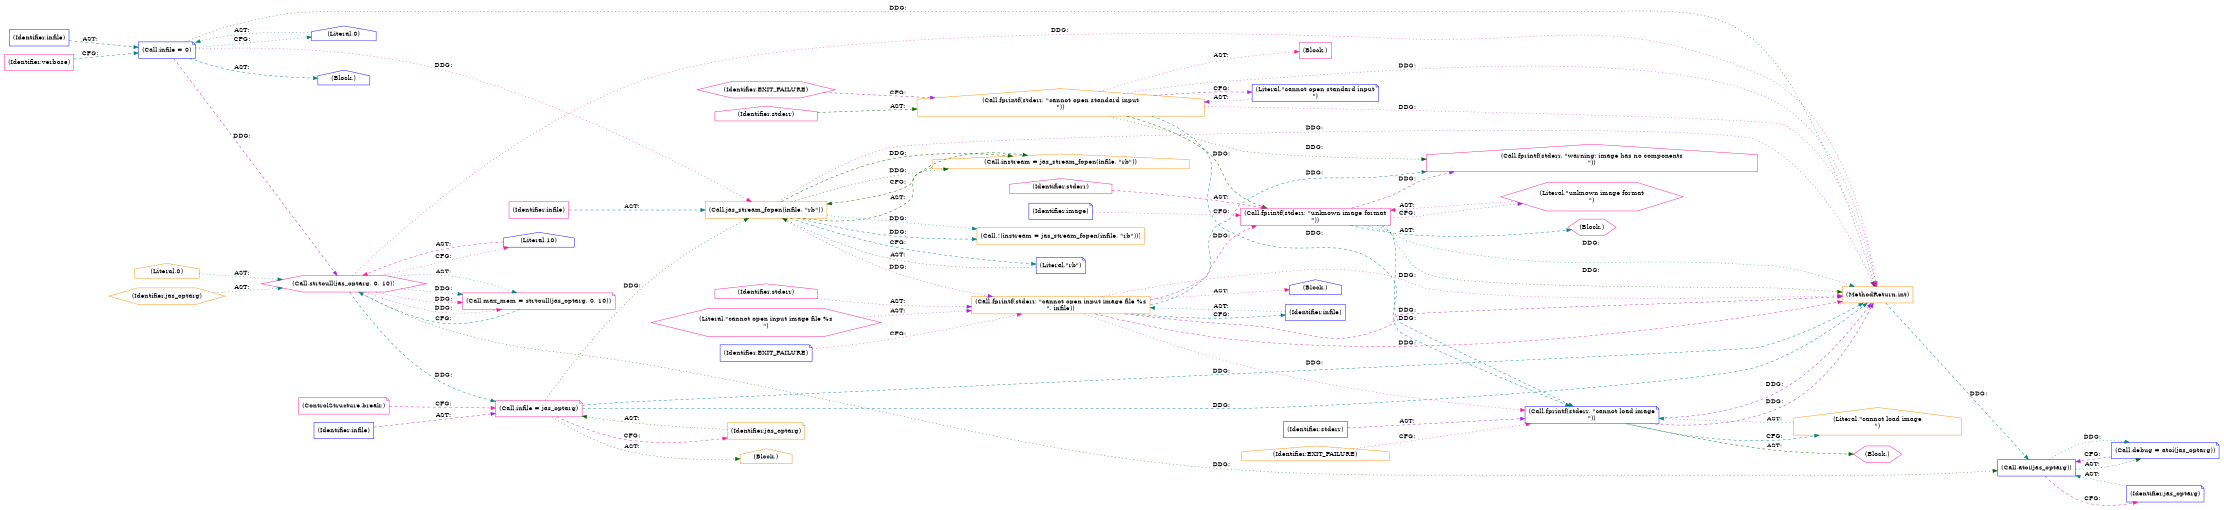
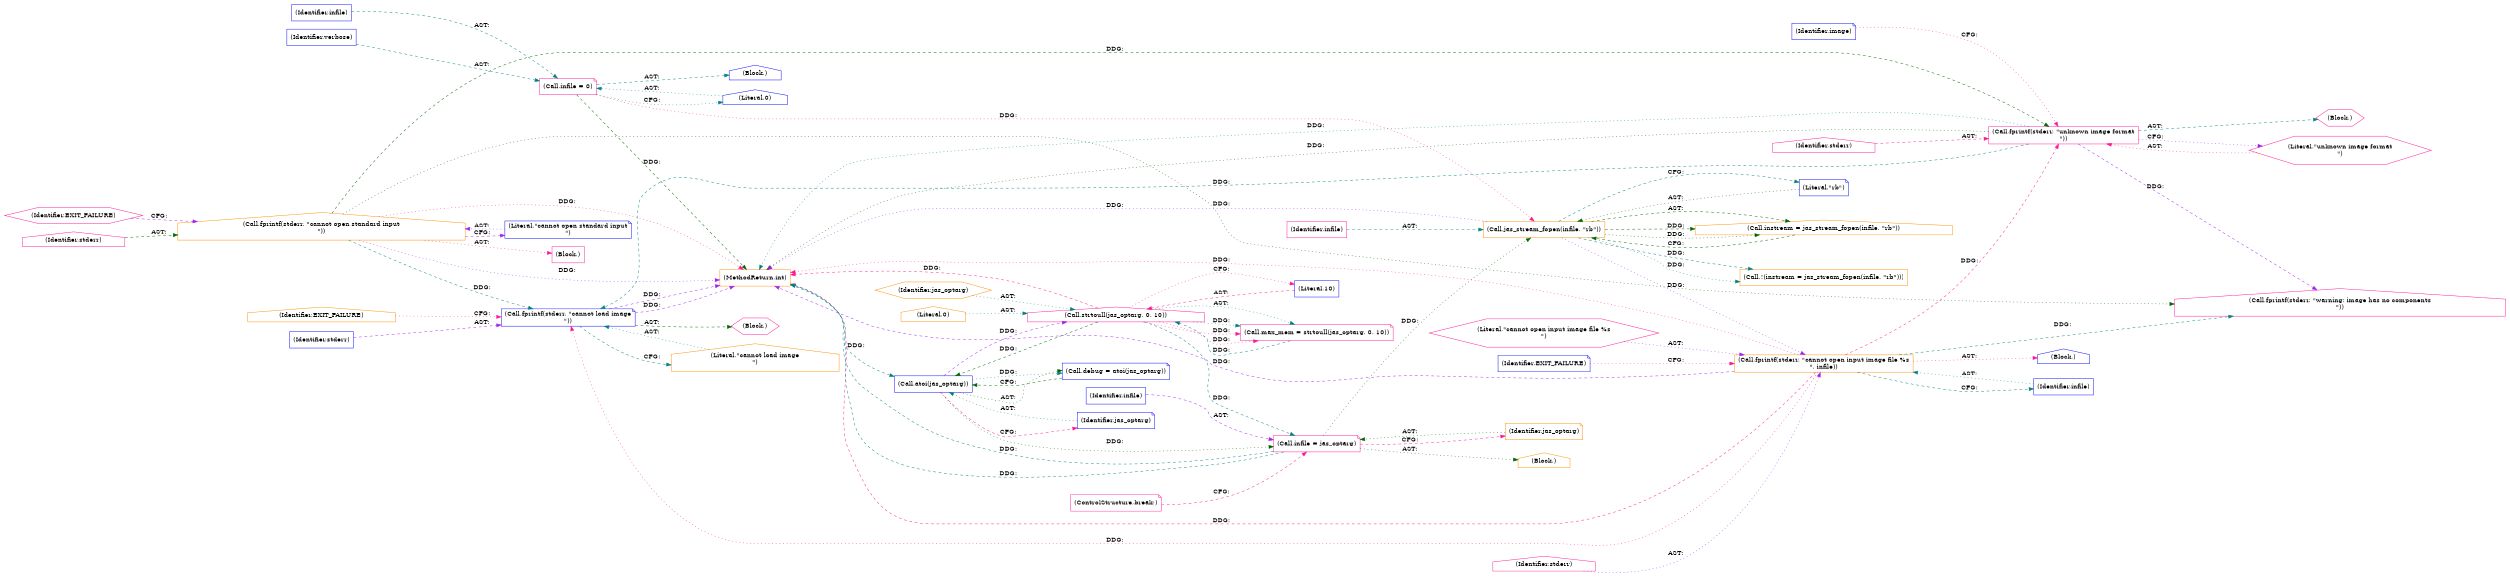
edge "(Call,infile = 0)" -> "(MethodReturn,int)": style dotted -> dashed
edge "(Call,strtoull(jas_optarg, 0, 10))" -> "(MethodReturn,int)": style dotted -> dashed
node "(Call,infile = 0)": color blue -> deeppink
edge "(Identifier,verbose)" -> "(Call,infile = 0)": label "CFG: " -> "AST: "
node "(Identifier,verbose)": color deeppink -> blue
edge "(Call,infile = 0)" -> "(Call,strtoull(jas_optarg, 0, 10))": now "(Call,atoi(jas_optarg))" -> "(Call,strtoull(jas_optarg, 0, 10))"
node "(Literal,10)": shape house -> box
node "(Call,strtoull(jas_optarg, 0, 10))": shape hexagon -> house
edge "(Call,max_mem = strtoull(jas_optarg, 0, 10))" -> "(Call,strtoull(jas_optarg, 0, 10))": label "CFG: " -> "DDG: "
edge "(Call,atoi(jas_optarg))" -> "(Call,infile = jas_optarg)": added, label "DDG:"
edge "(Call,debug = atoi(jas_optarg))" -> "(Call,atoi(jas_optarg))": color purple -> darkgreen
edge "(Call,strtoull(jas_optarg, 0, 10))" -> "(Call,atoi(jas_optarg))": style dotted -> dashed
